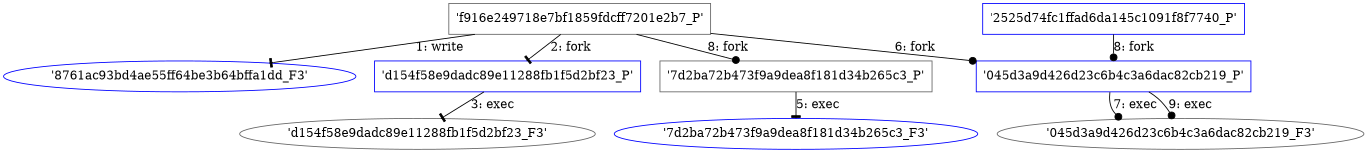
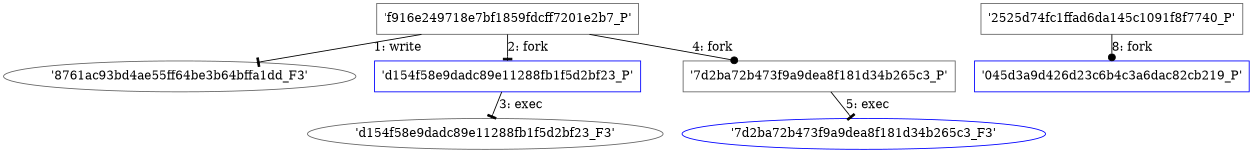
node "'2525d74fc1ffad6da145c1091f8f7740_P'": color blue -> gray40
edge "'f916e249718e7bf1859fdcff7201e2b7_P'" -> "'045d3a9d426d23c6b4c3a6dac82cb219_P'": removed, label "6: fork"
edge "'f916e249718e7bf1859fdcff7201e2b7_P'" -> "'7d2ba72b473f9a9dea8f181d34b265c3_P'": label "8: fork" -> "4: fork"
node "'8761ac93bd4ae55ff64be3b64bffa1dd_F3'": color blue -> gray40
node "'045d3a9d426d23c6b4c3a6dac82cb219_F3'": removed
